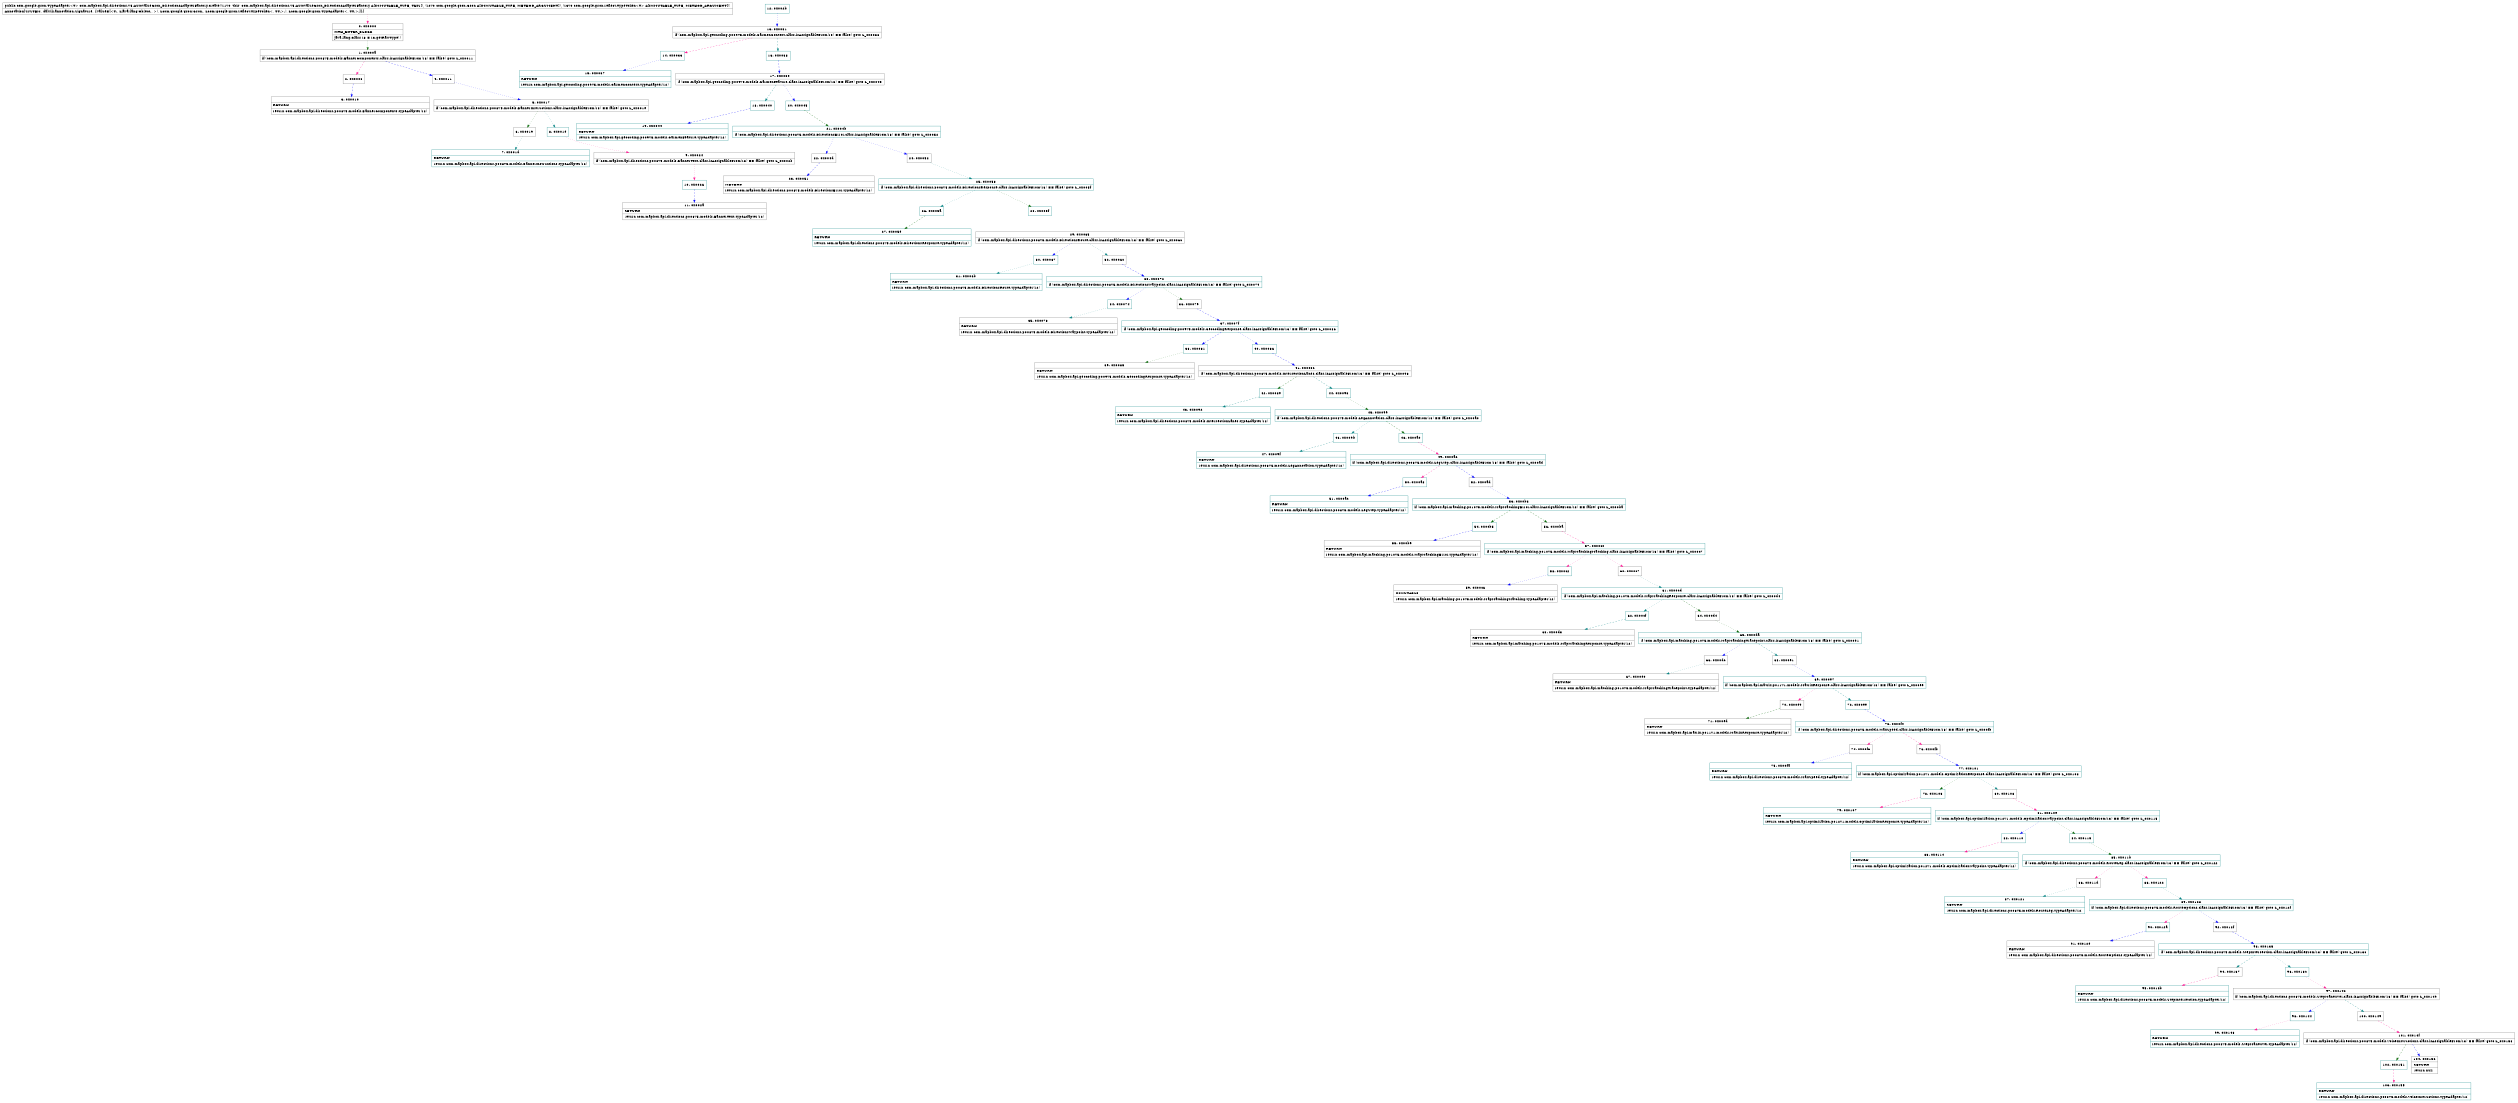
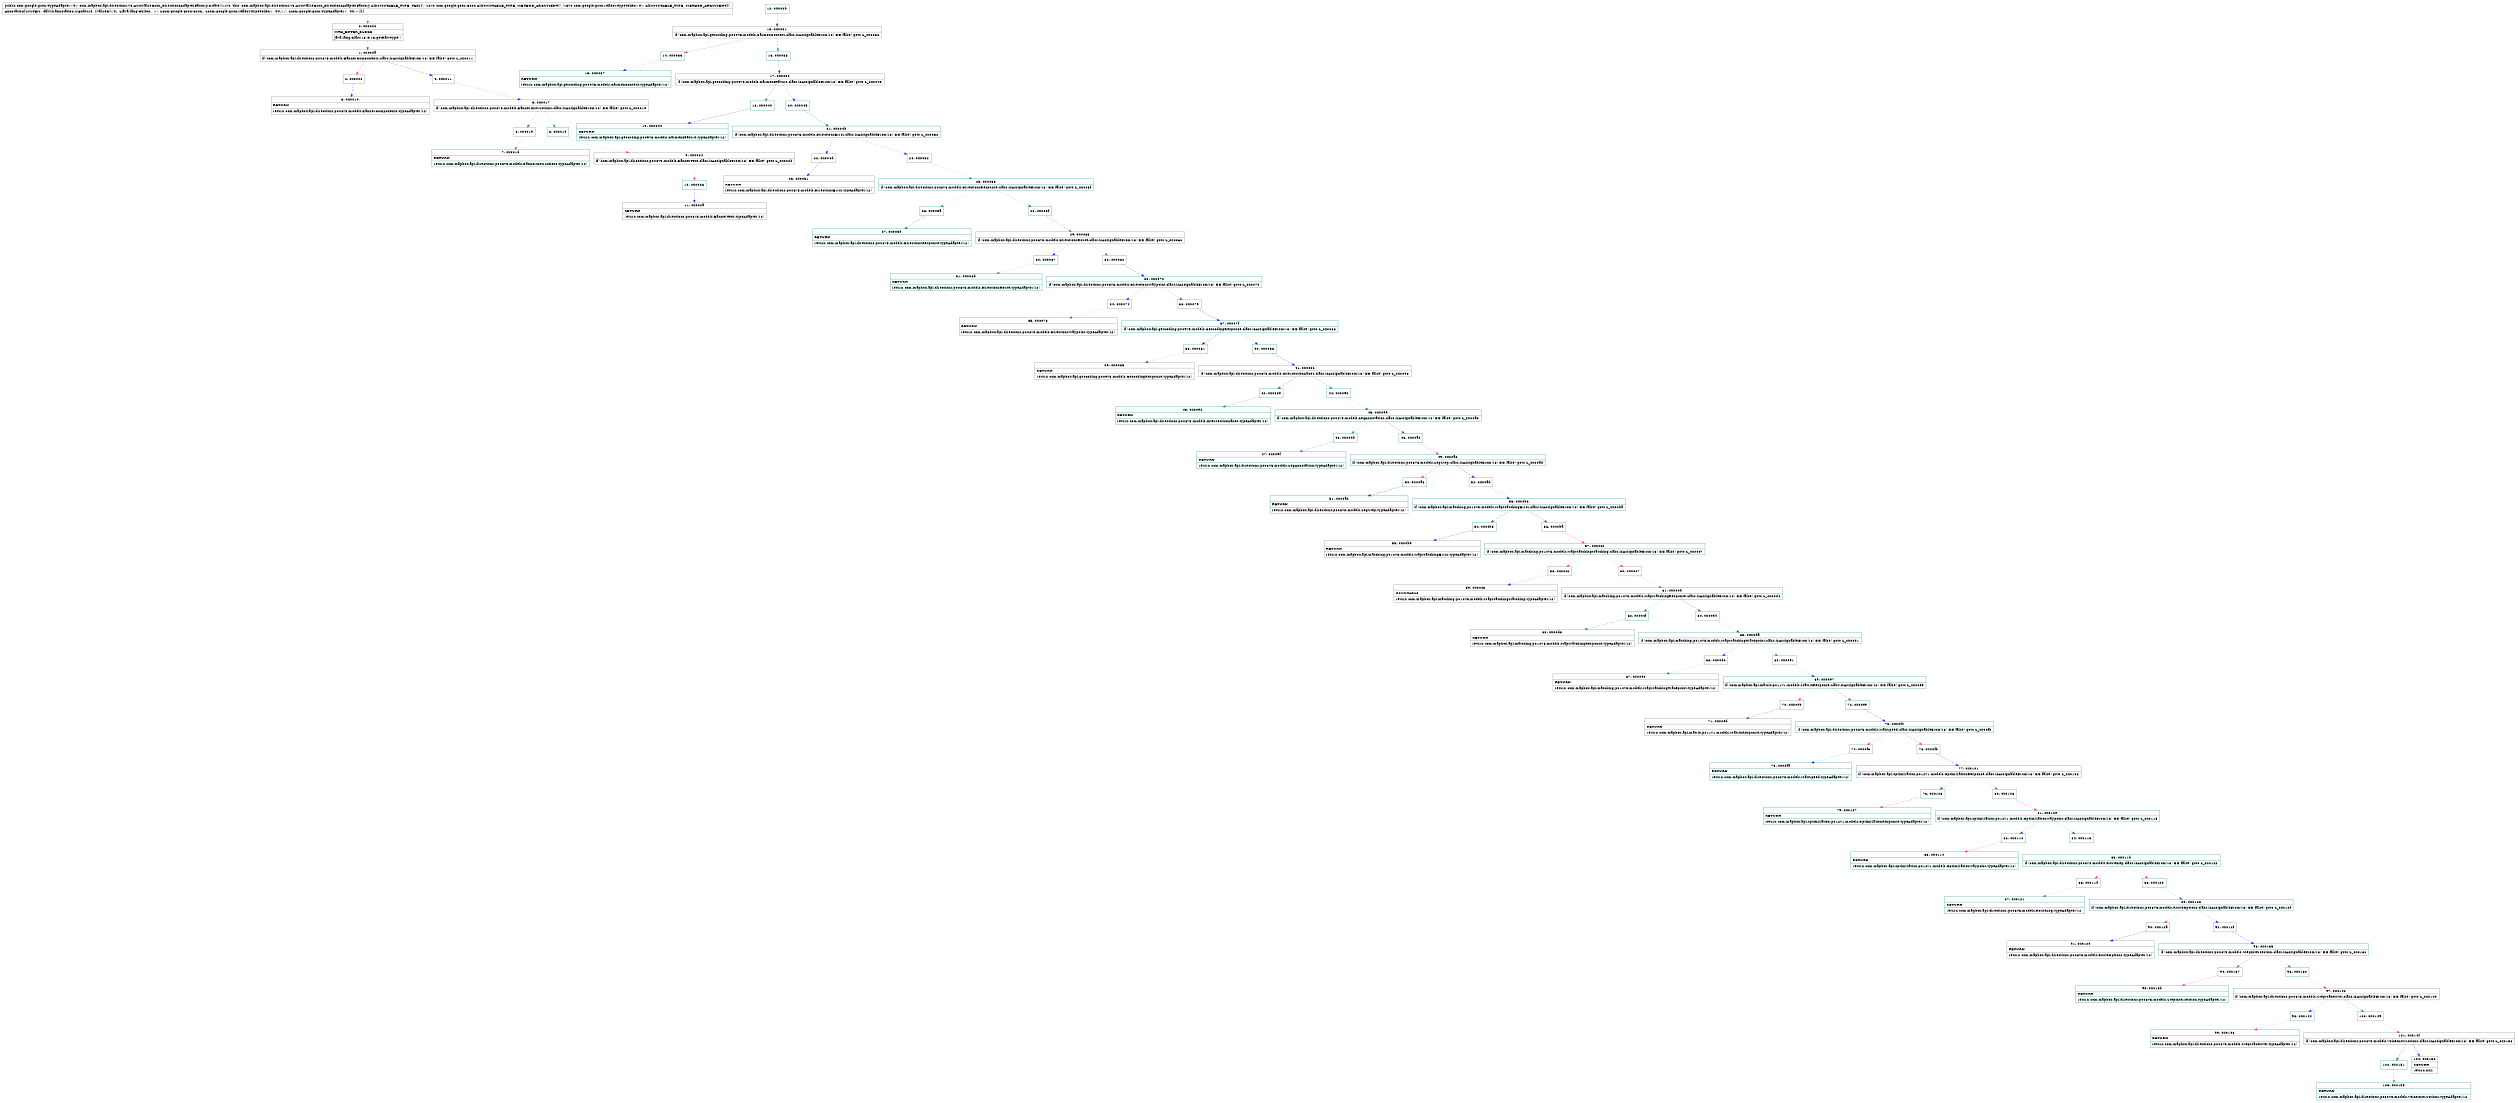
node "23: 0x0051": text "METHOD" -> "RETURN"
edge "28: 0x005f" -> "29: 0x0065": added
edge "65: 0x00da" -> "68: 0x00e1": style dashed -> dotted
edge "84: 0x0115" -> "85: 0x011b": removed
edge "100: 0x0149" -> "101: 0x014f": style dashed -> dotted
